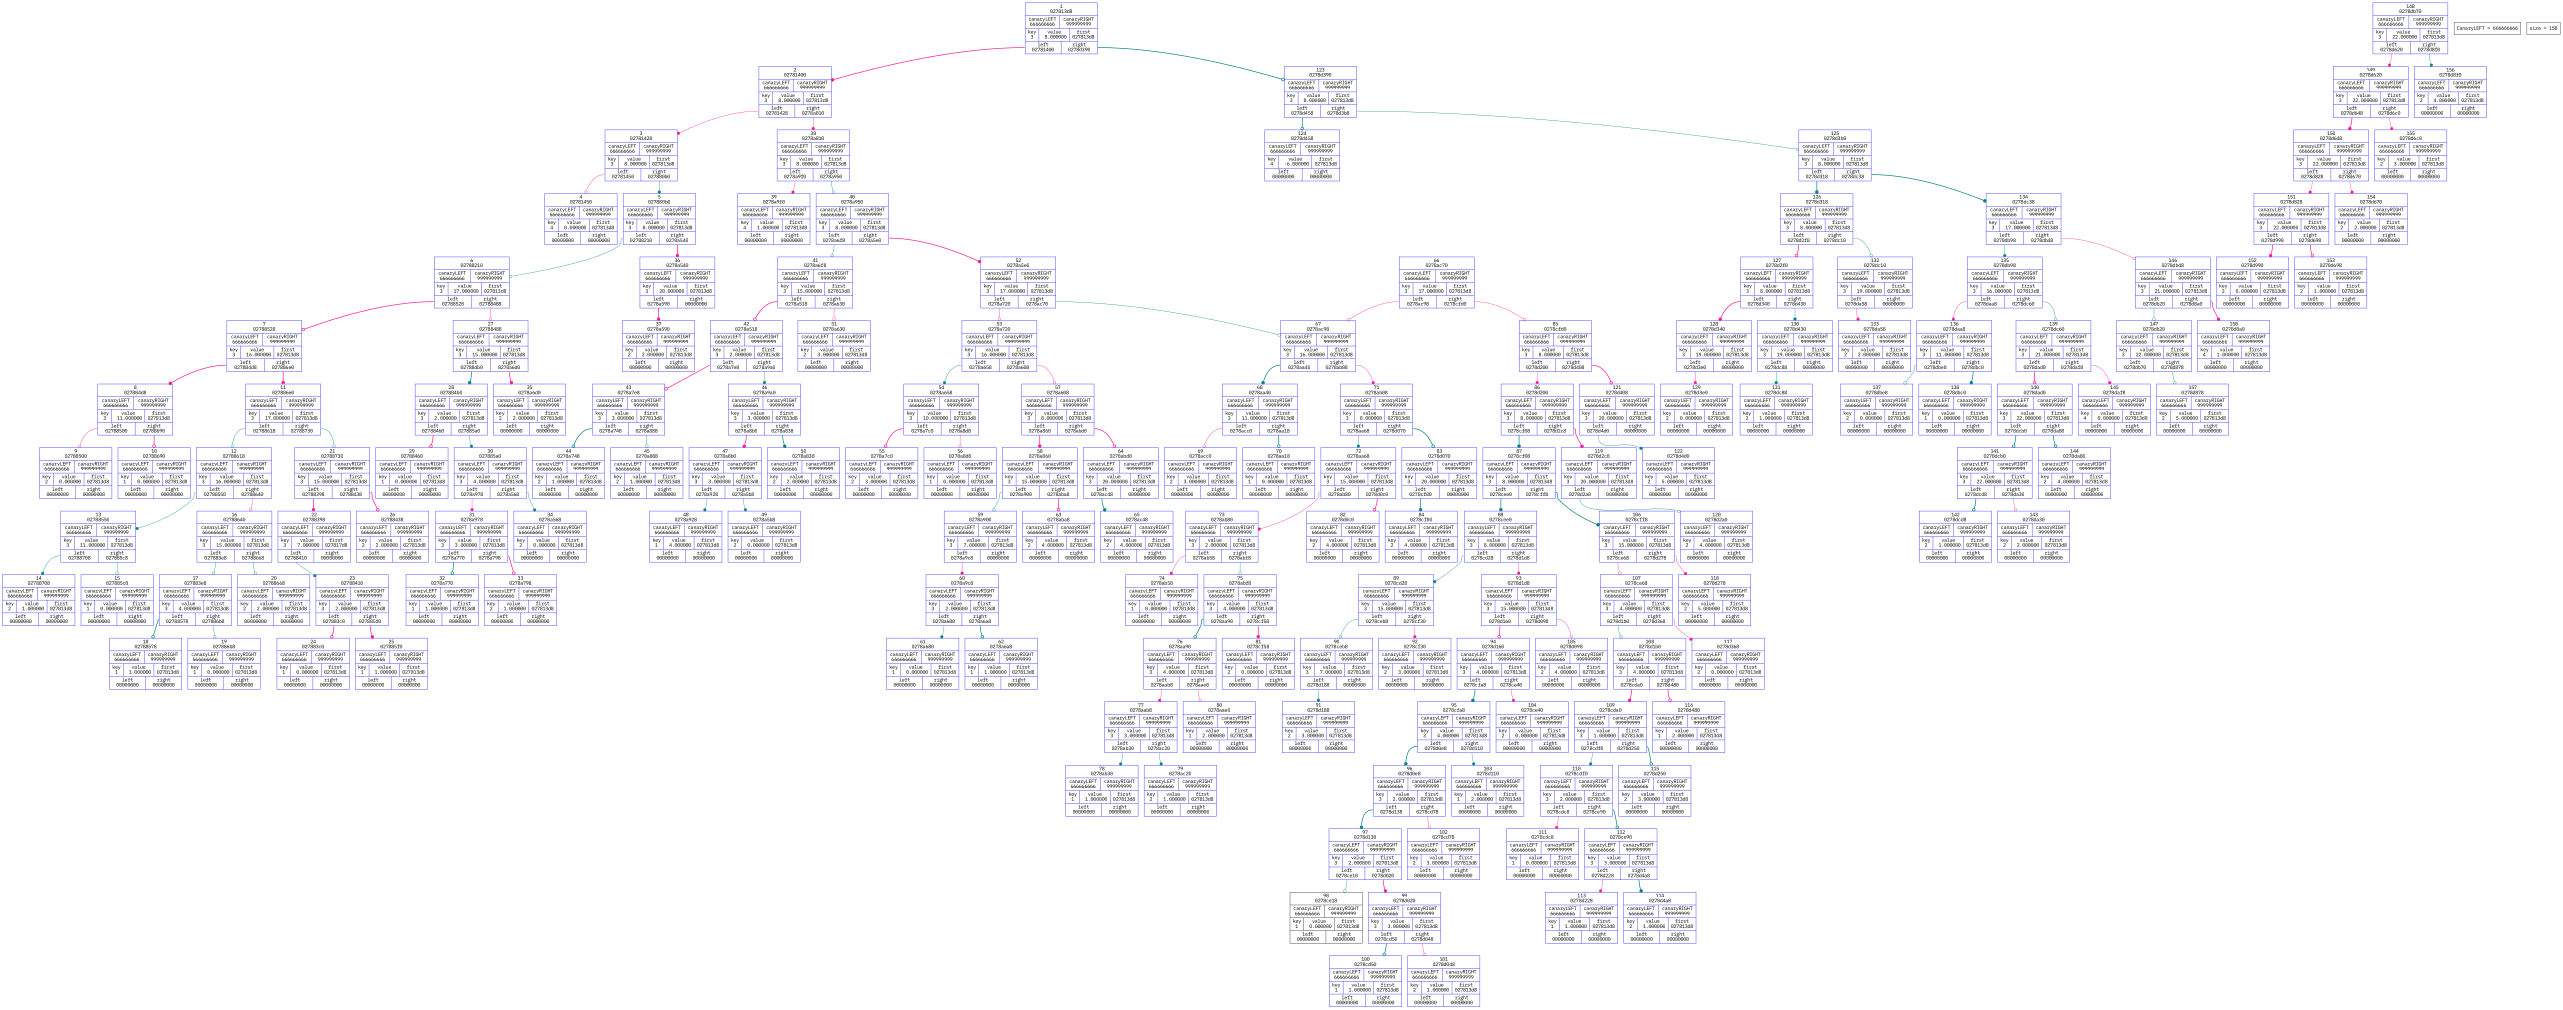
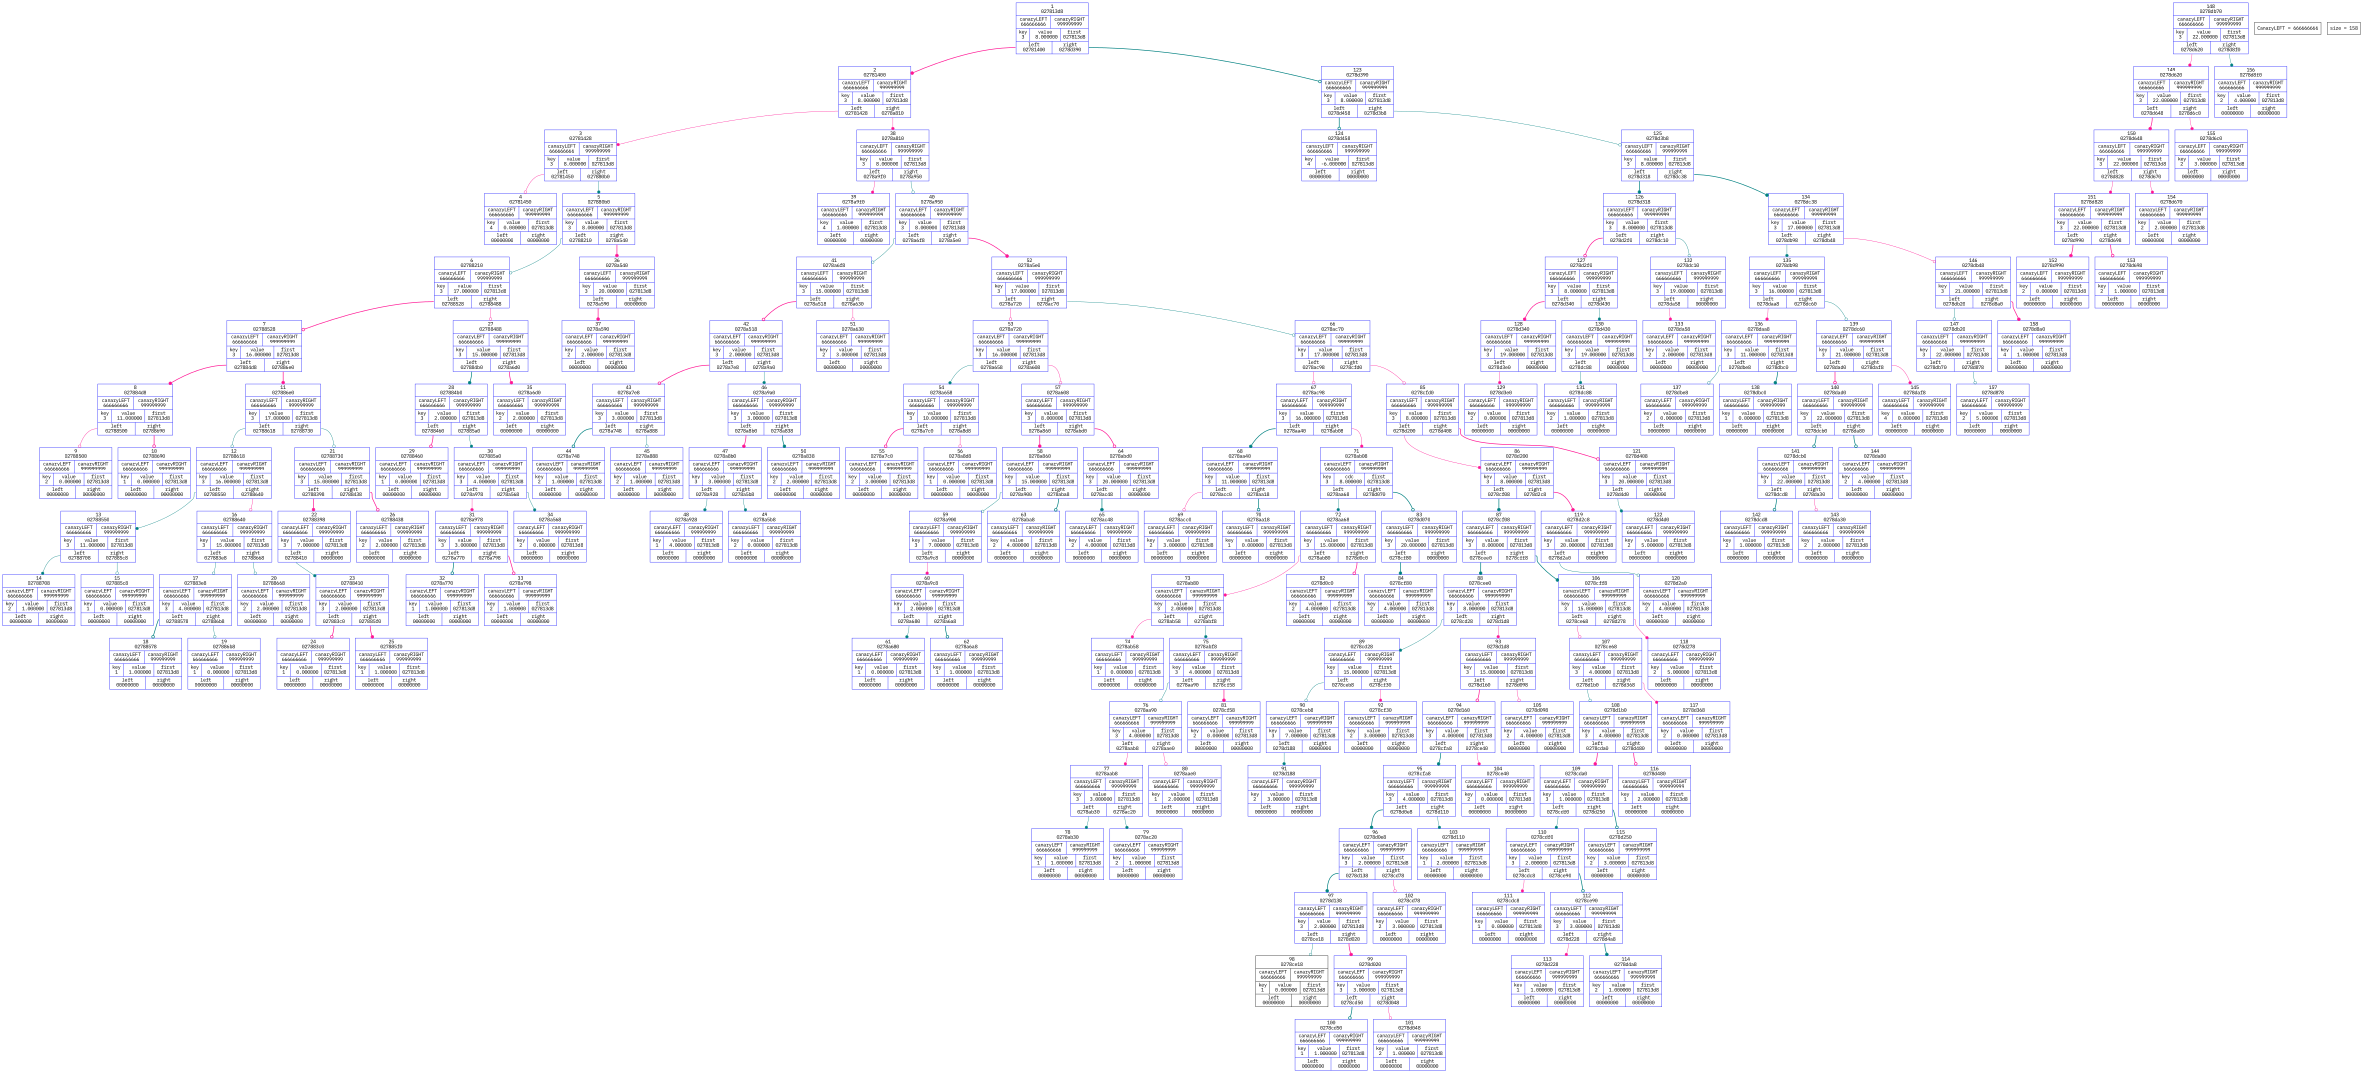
edge "52" -> "67": now "52" -> "66"
node "71": text "value" -> "cdc"
edge "58" -> "63": color deeppink -> teal
node "22": text "027817d8" -> "027813d8"
edge "73" -> "75": arrowhead odot -> dot
edge "75" -> "76": style bold -> solid
